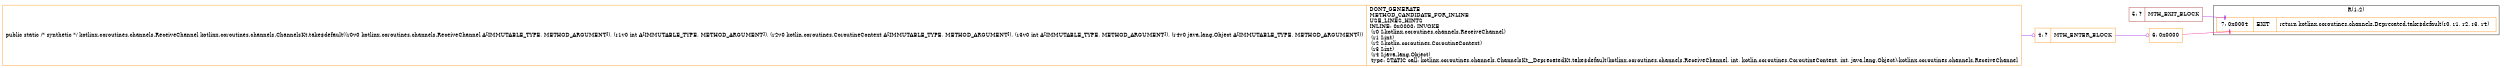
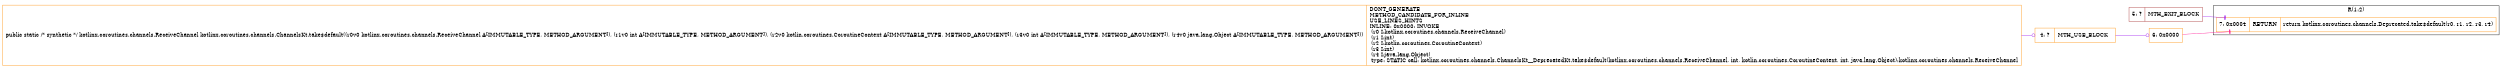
node "7: 0x0004": text "EXIT" -> "RETURN"
node "4: ?": text "MTH_ENTER_BLOCK" -> "MTH_USE_BLOCK"
